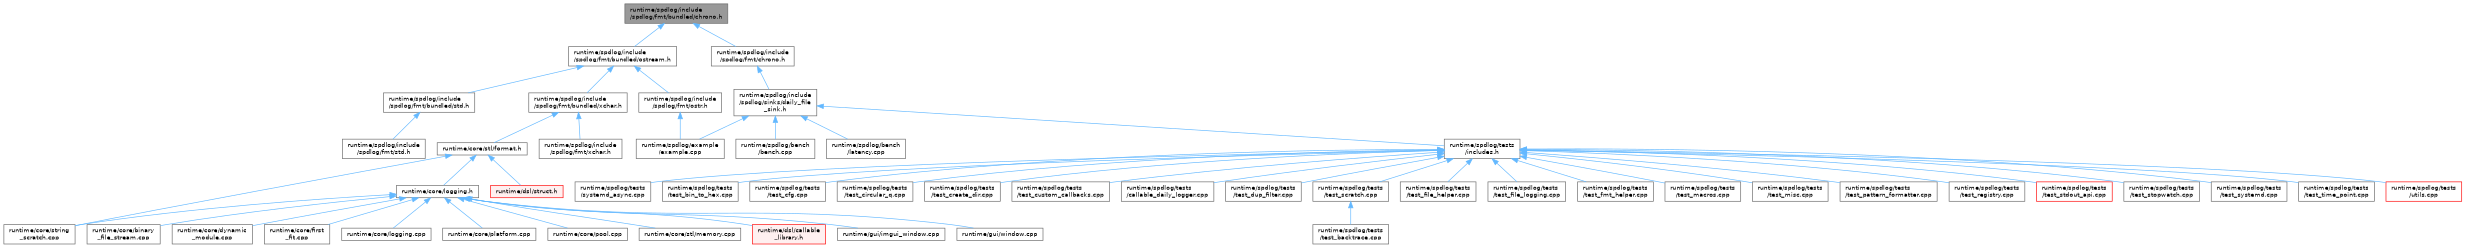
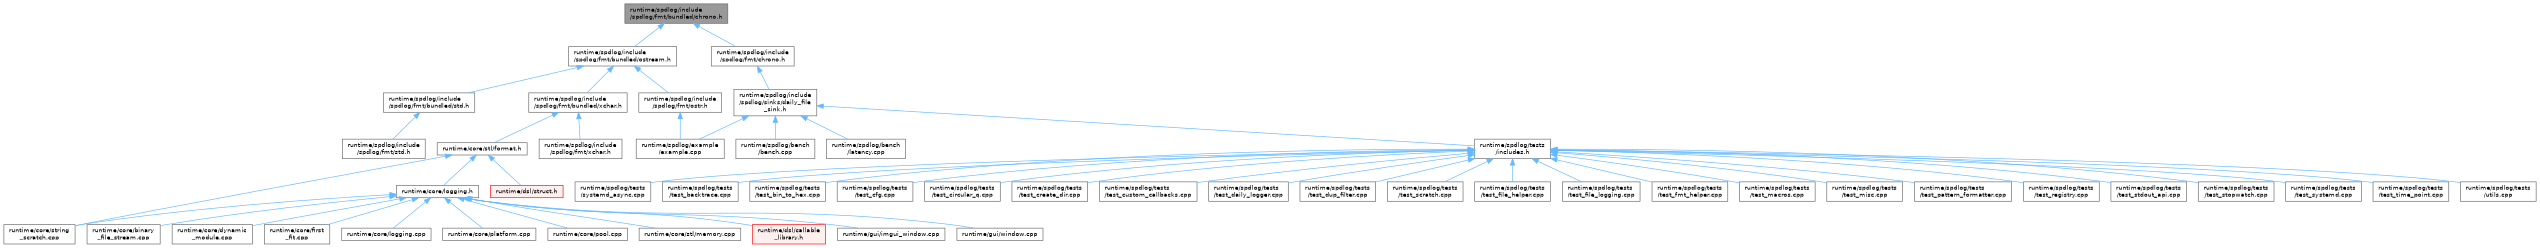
node "runtime/spdlog/tests /callable_daily_logger.cpp": label "runtime/spdlog/tests /callable_daily_logger.cpp" -> "runtime/spdlog/tests /test_daily_logger.cpp"
node "runtime/spdlog/tests /test_stdout_api.cpp": color red -> grey40
node "runtime/spdlog/tests /utils.cpp": color red -> grey40
edge "runtime/spdlog/tests /test_backtrace.cpp" -> "runtime/spdlog/tests /test_scratch.cpp": now "runtime/spdlog/tests /test_backtrace.cpp" -> "runtime/spdlog/tests /includes.h"
